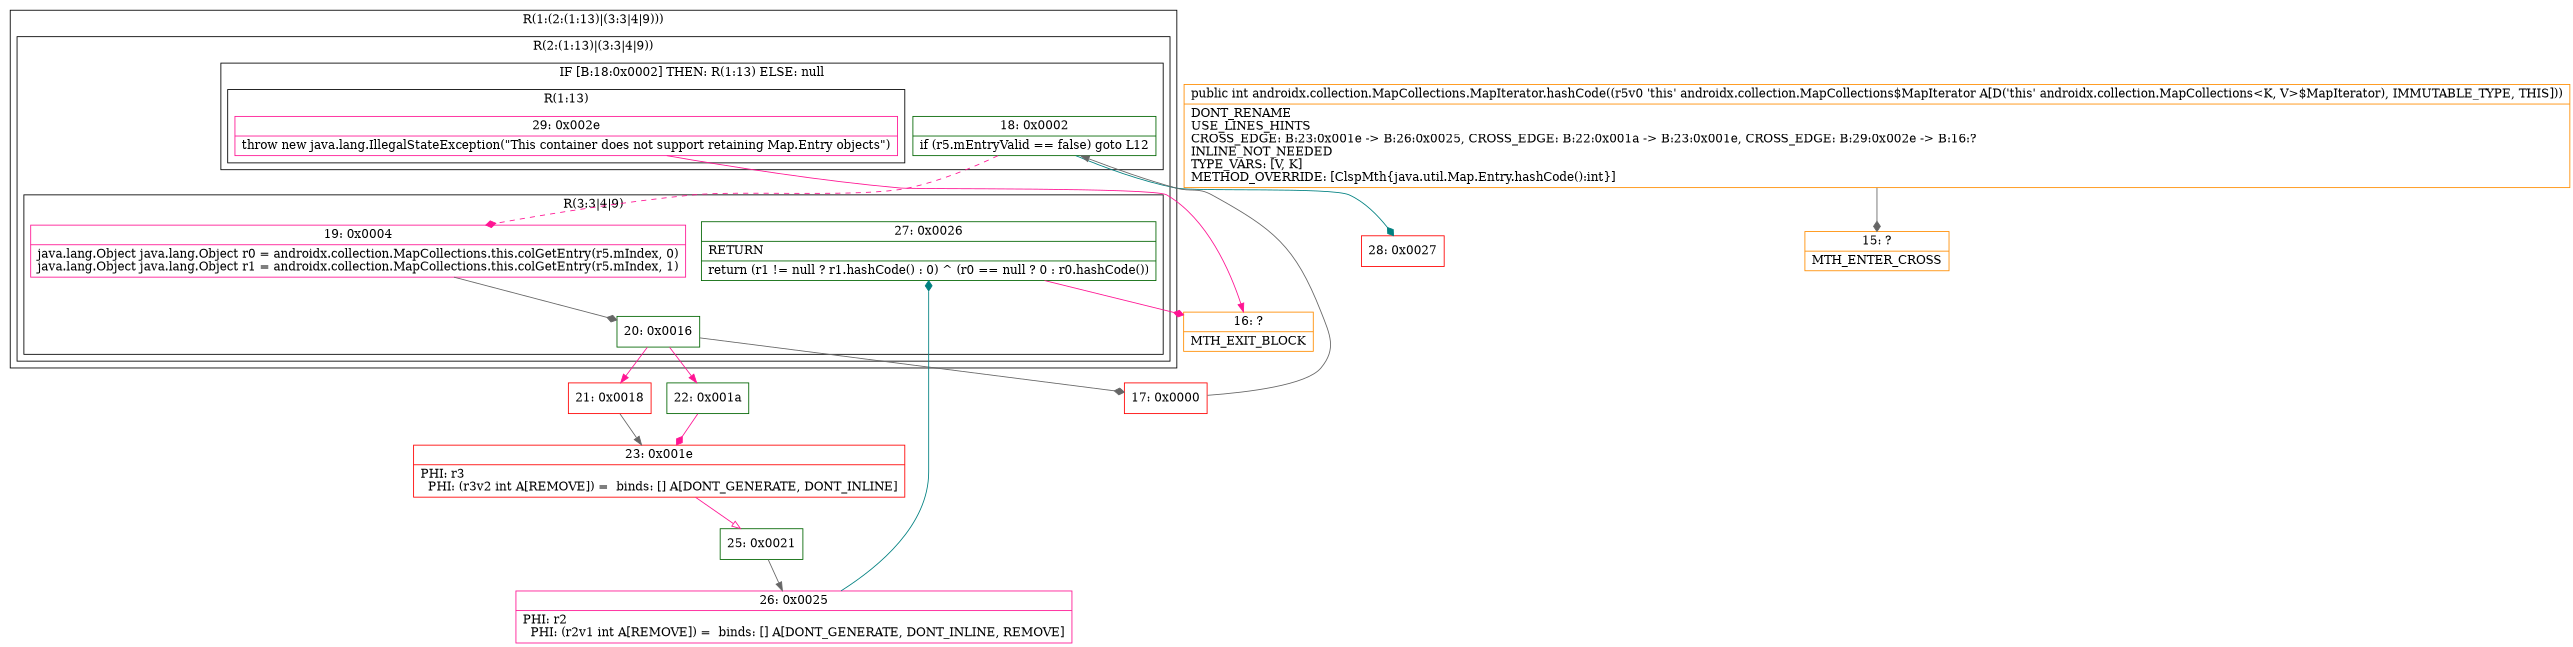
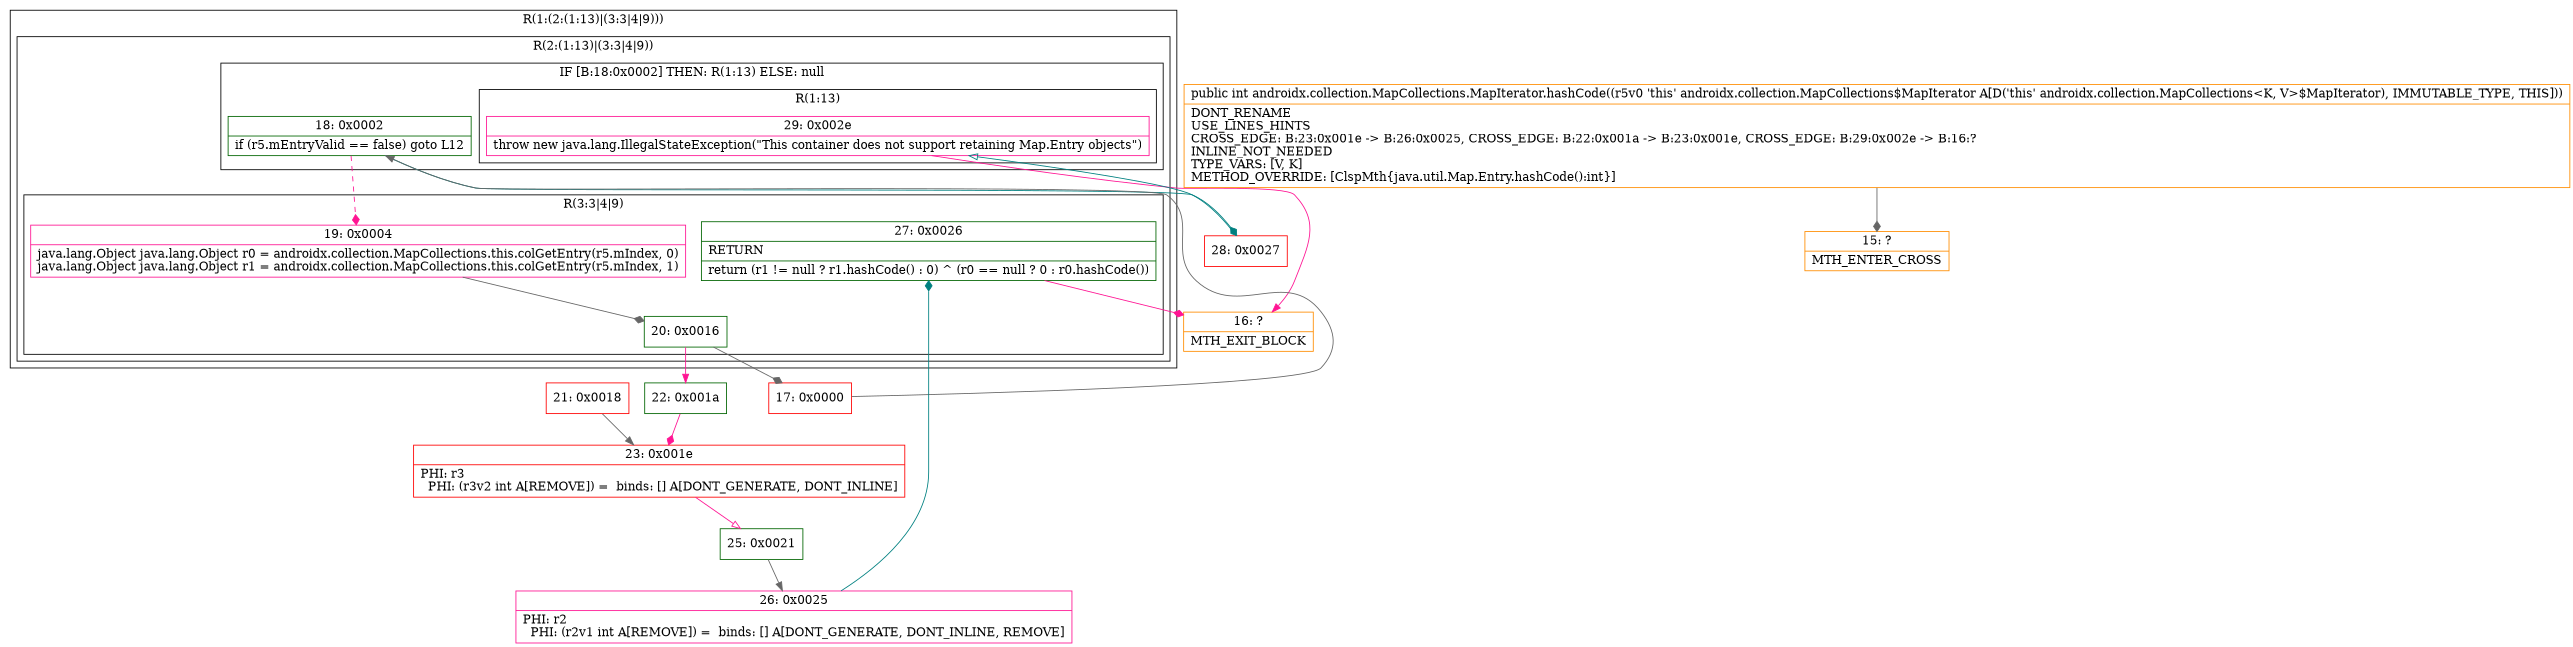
edge "28: 0x0027" -> "29: 0x002e": added
edge "20: 0x0016" -> "21: 0x0018": removed
